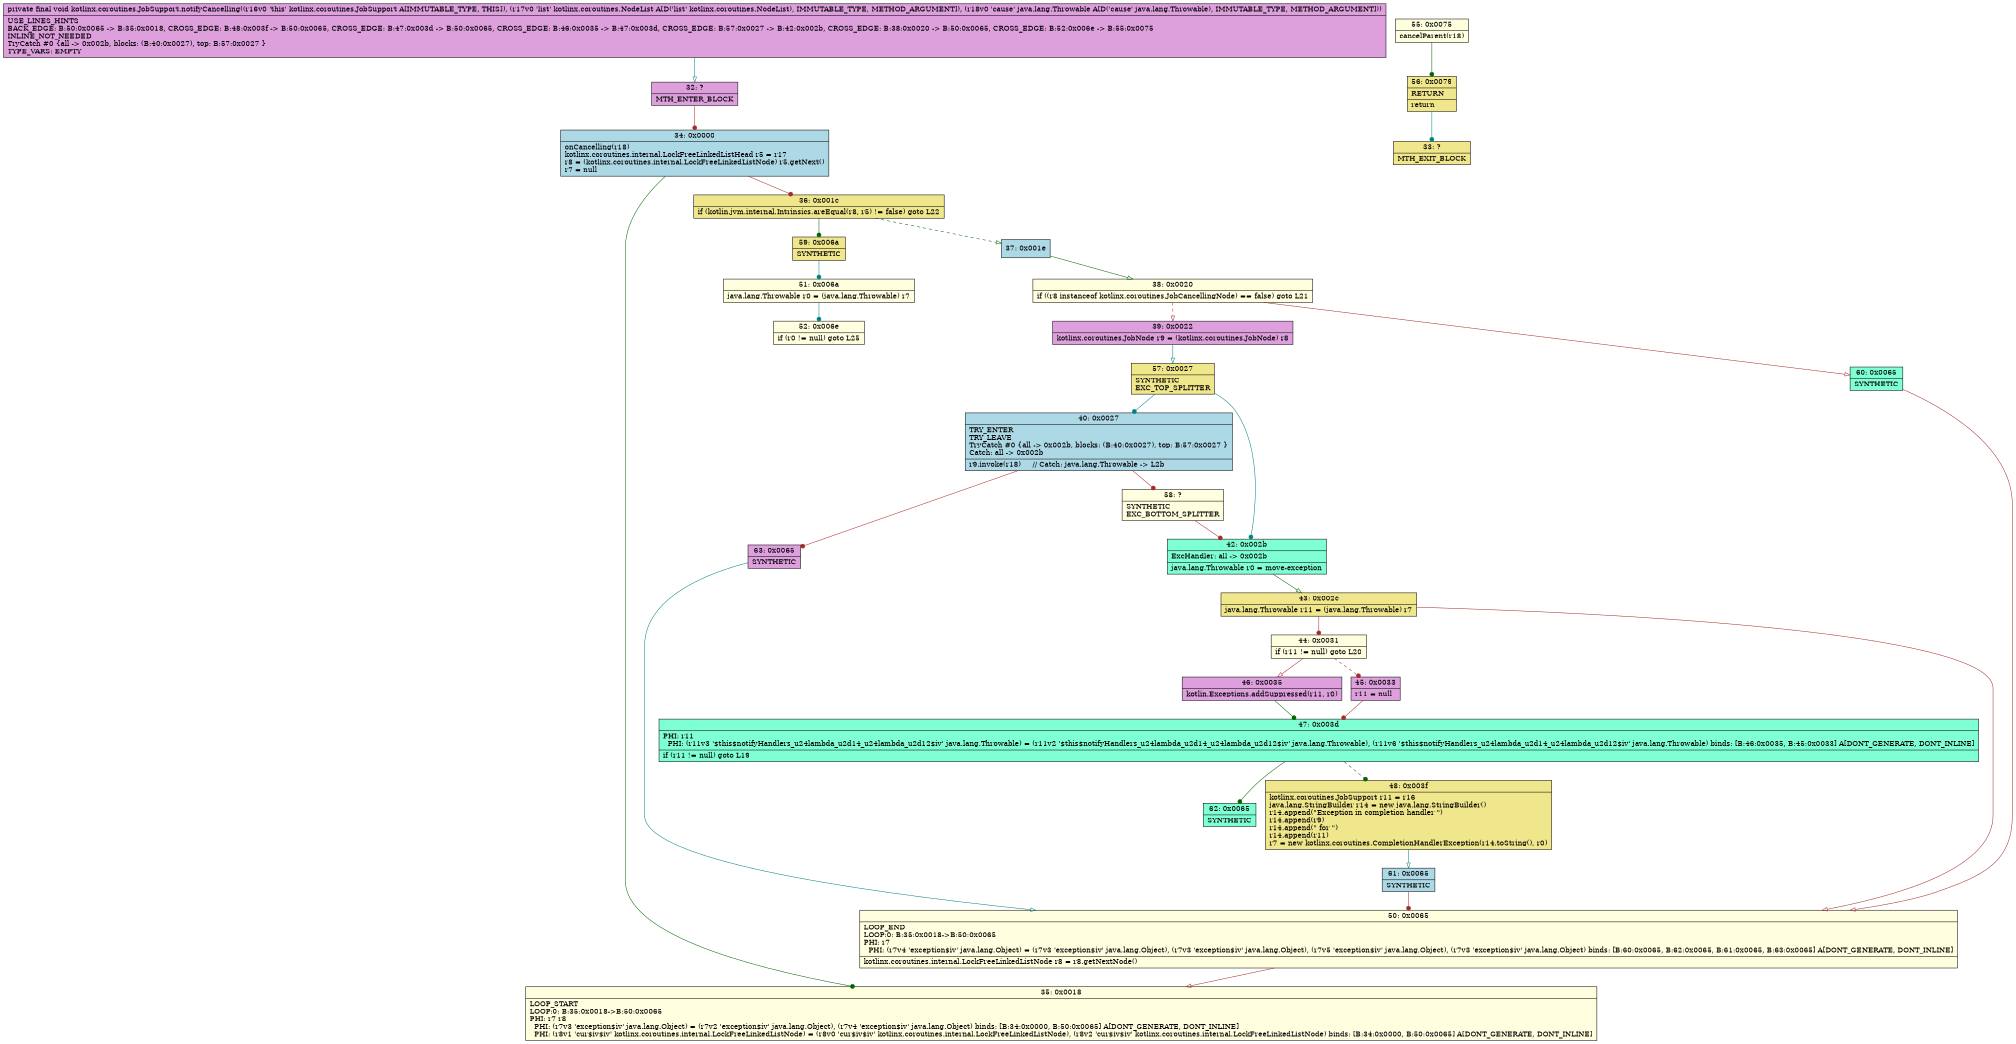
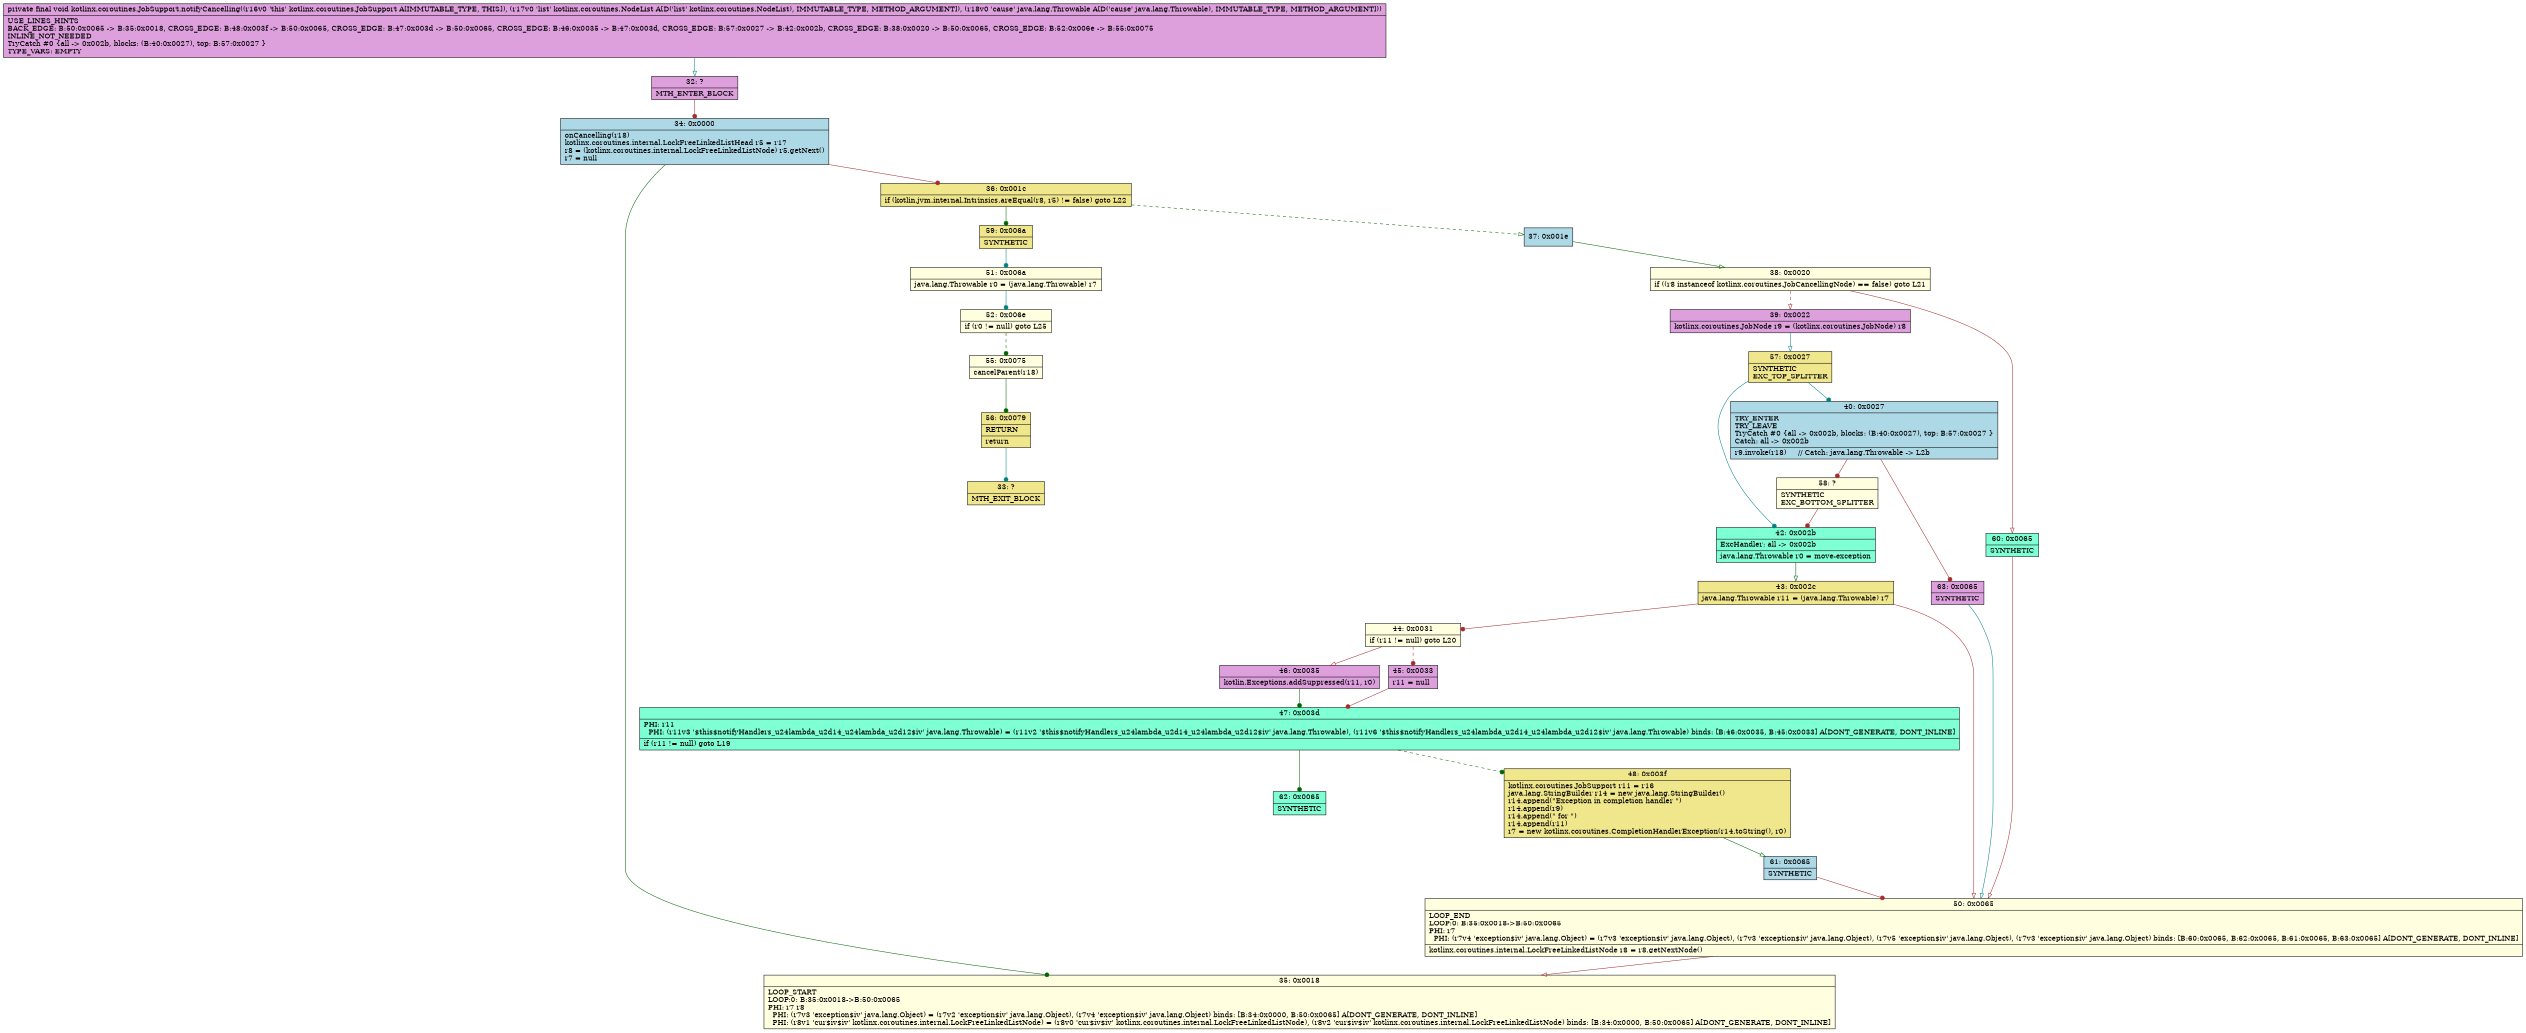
edge "52: 0x006e" -> "55: 0x0075": added
edge "48: 0x003f" -> "61: 0x0065": color teal -> darkgreen
